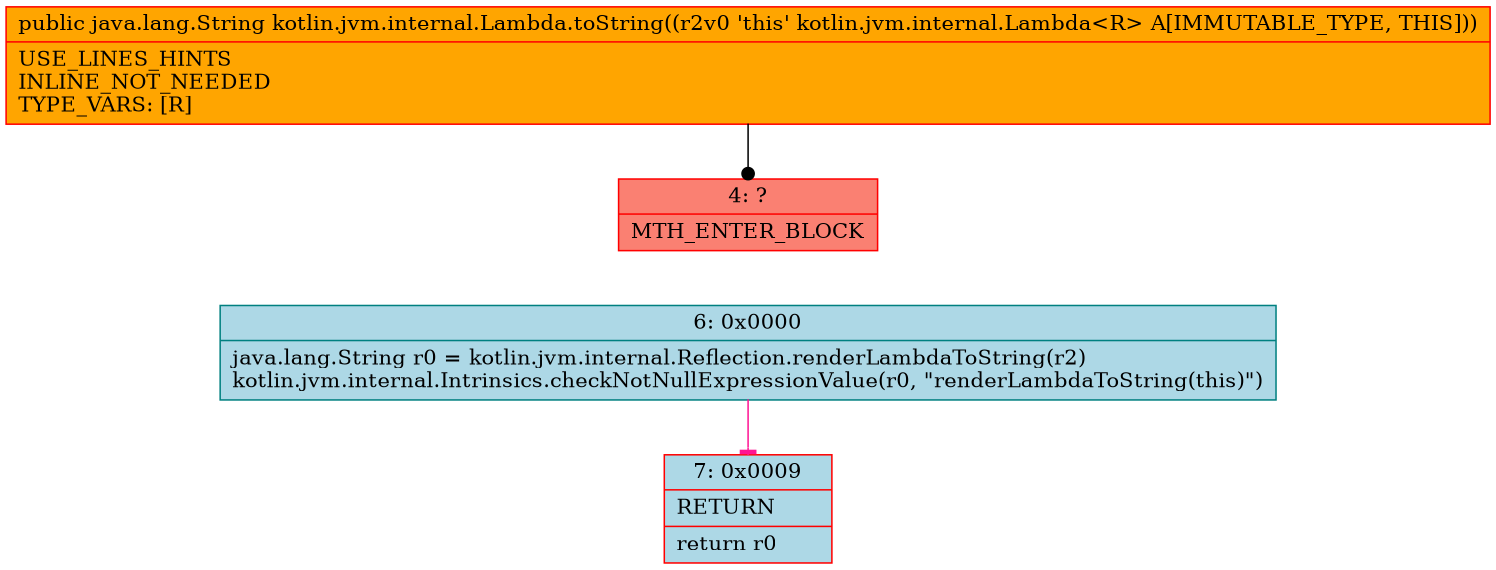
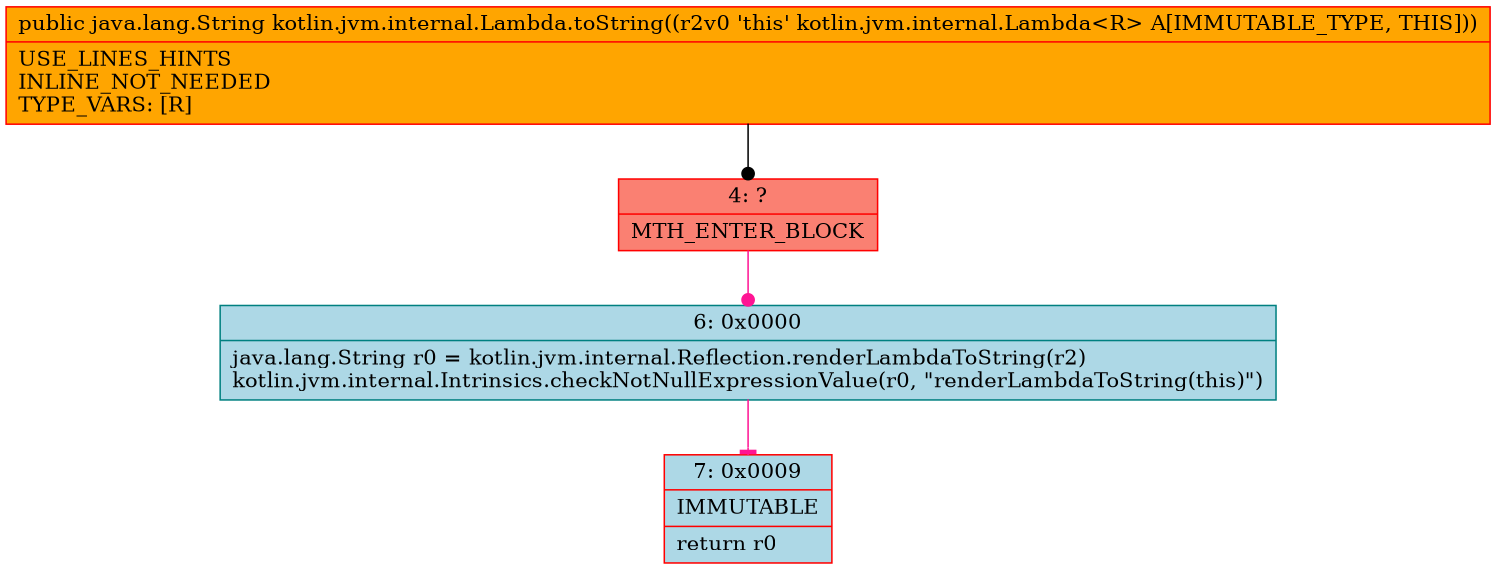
edge "4: ?" -> "6: 0x0000": added
node "7: 0x0009": text "RETURN" -> "IMMUTABLE"
